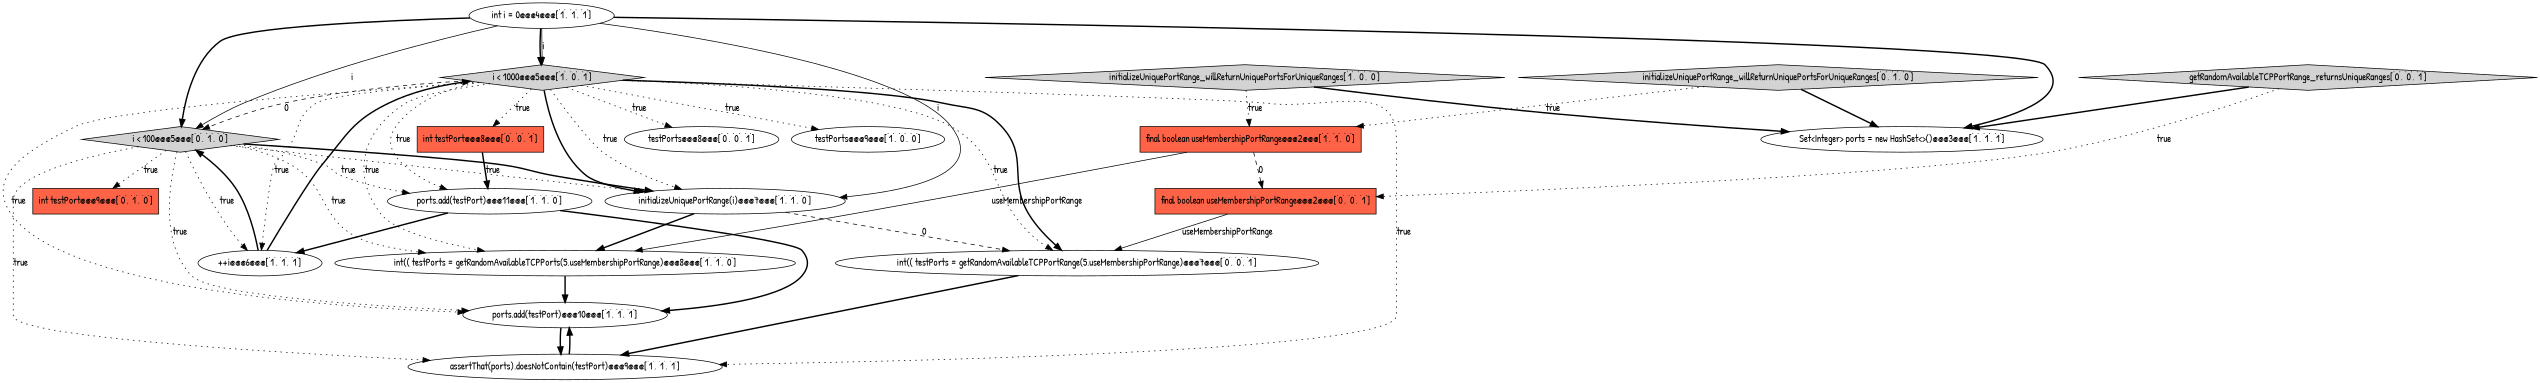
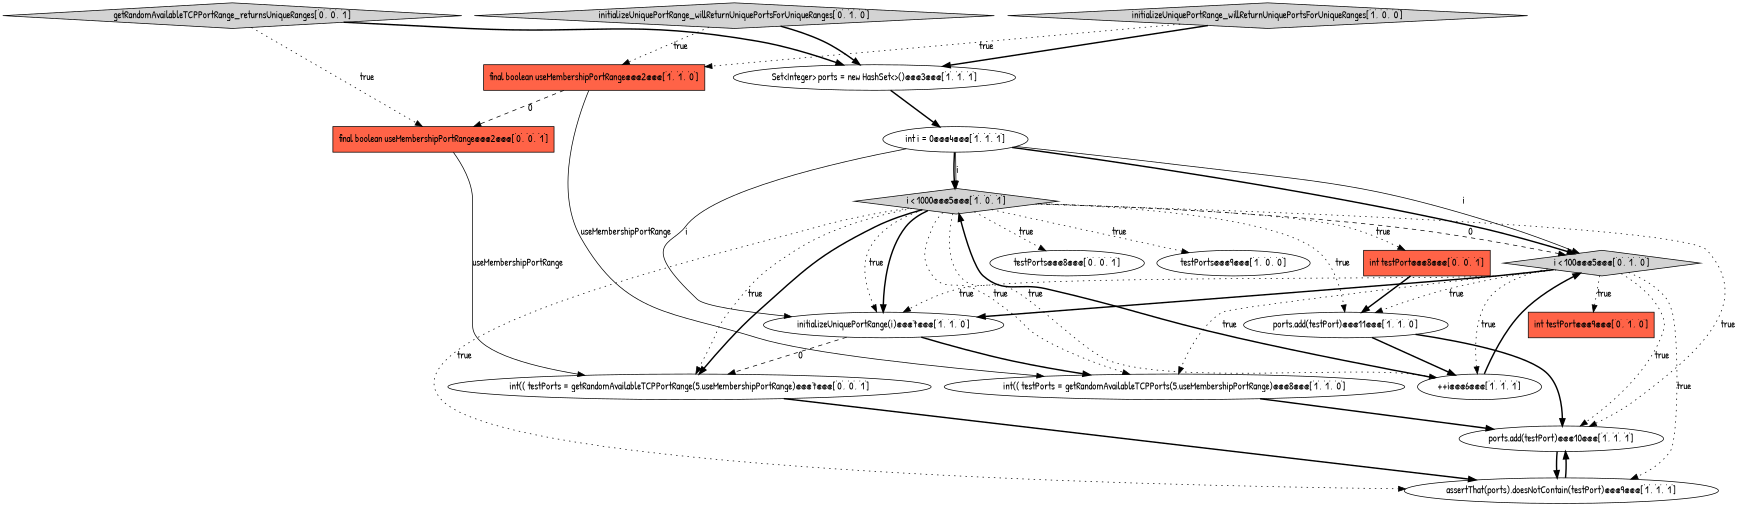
edge "int i = 0@@@4@@@['1', '1', '1']" -> "Set<Integer> ports = new HashSet<>()@@@3@@@['1', '1', '1']": reversed
